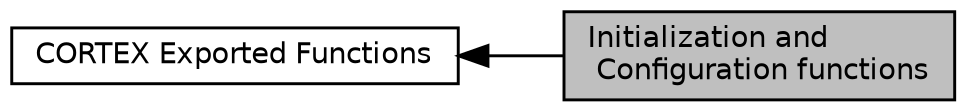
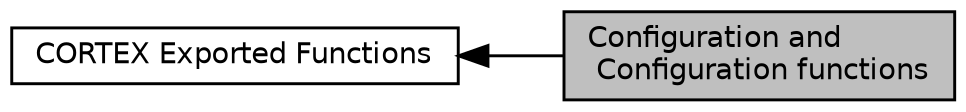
node "Initialization and Configuration functions": label "Initialization and Configuration functions" -> "Configuration and Configuration functions"
